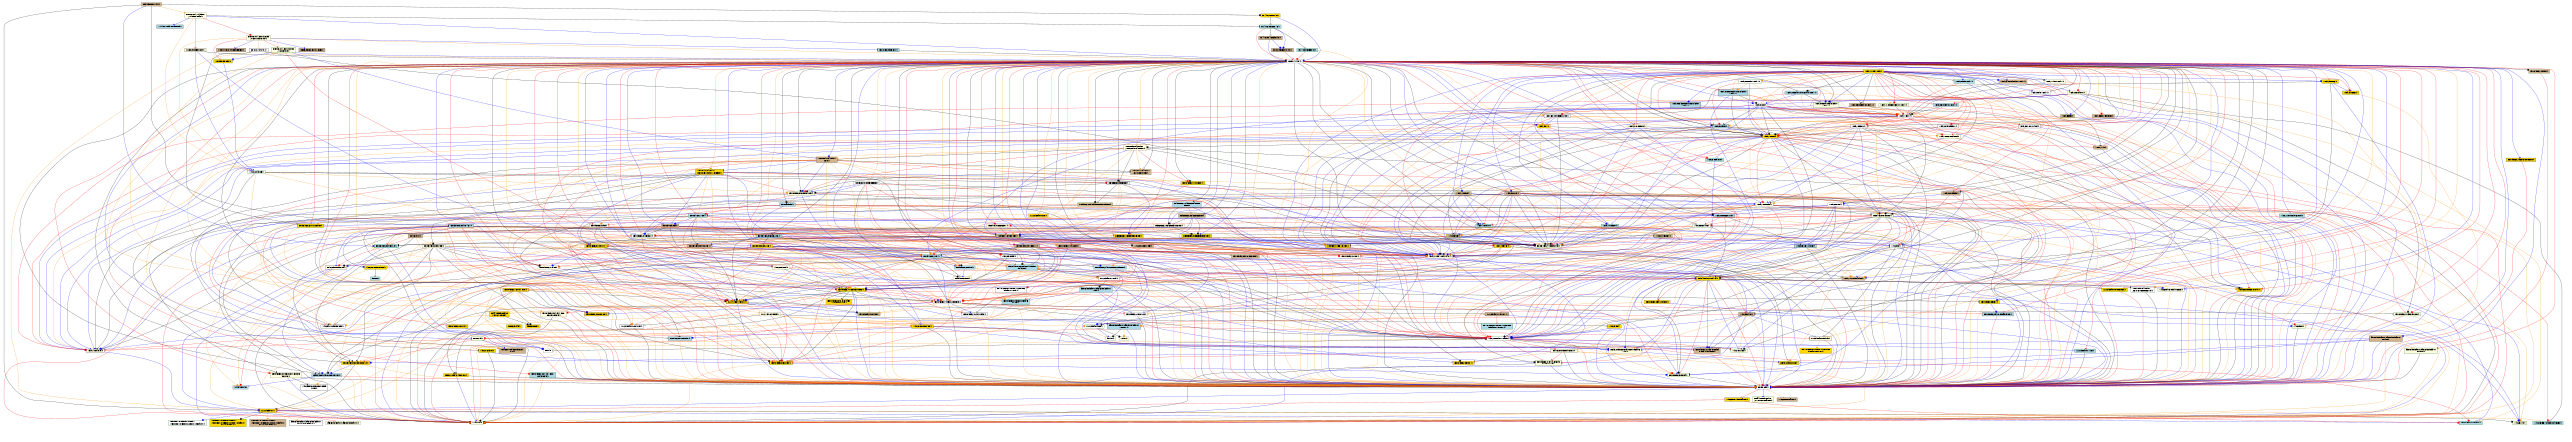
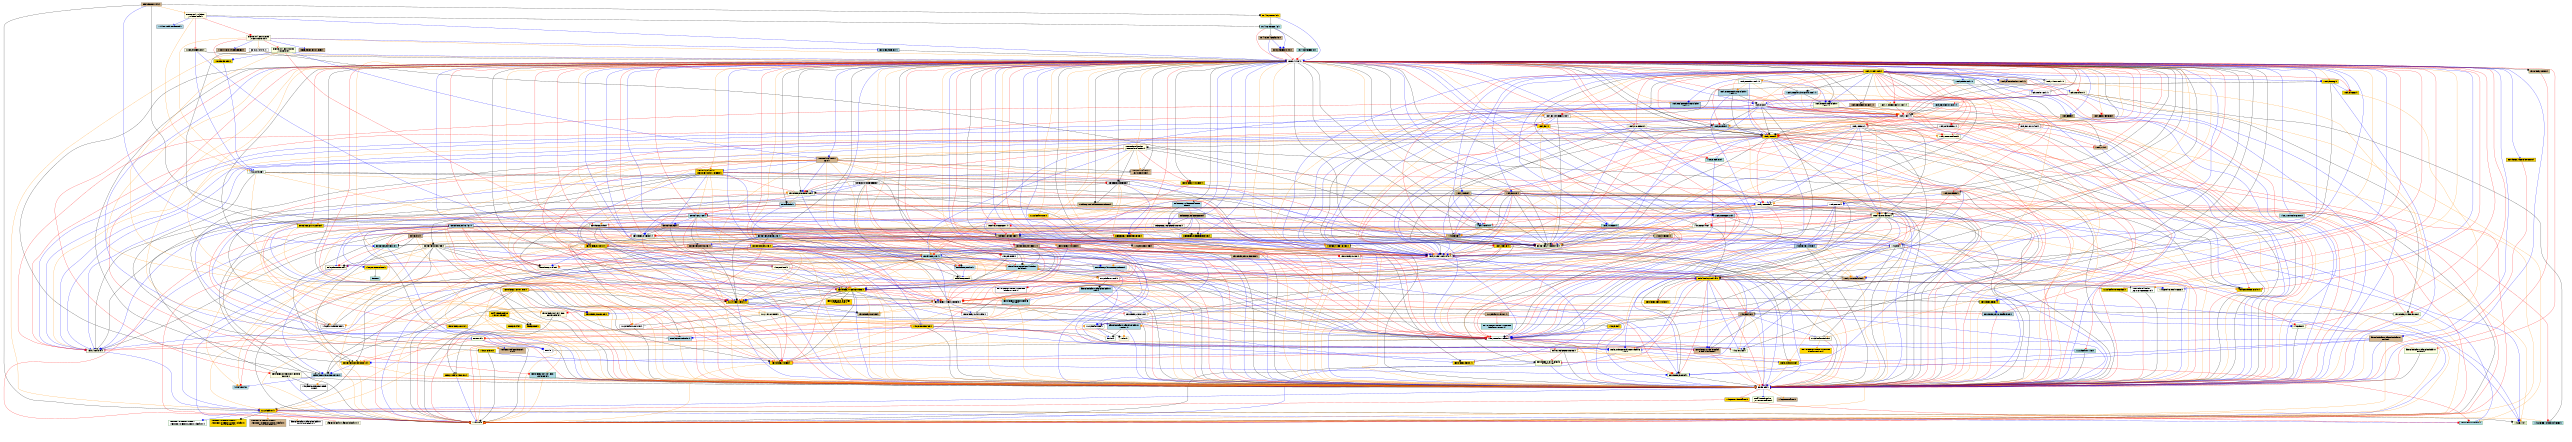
edge "Styling/SlateColor.h" -> "Math/UnrealMathUtility.h": now "CoreMinimal.h" -> "Math/UnrealMathUtility.h"
node "String/FormatStringSan.h": label "String/FormatStringSan.h" -> "String/IDelegateInstance.h"
node "Templates/Requires.h": label "Templates/Requires.h" -> "Templates/IntRect.h"
